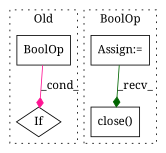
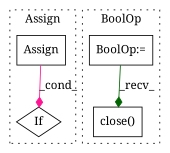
cluster "Old": label "Old" -> "Assign"
node "BoolOp": label "BoolOp" -> "Assign"
node "Assign:=": label "Assign:=" -> "BoolOp:="
